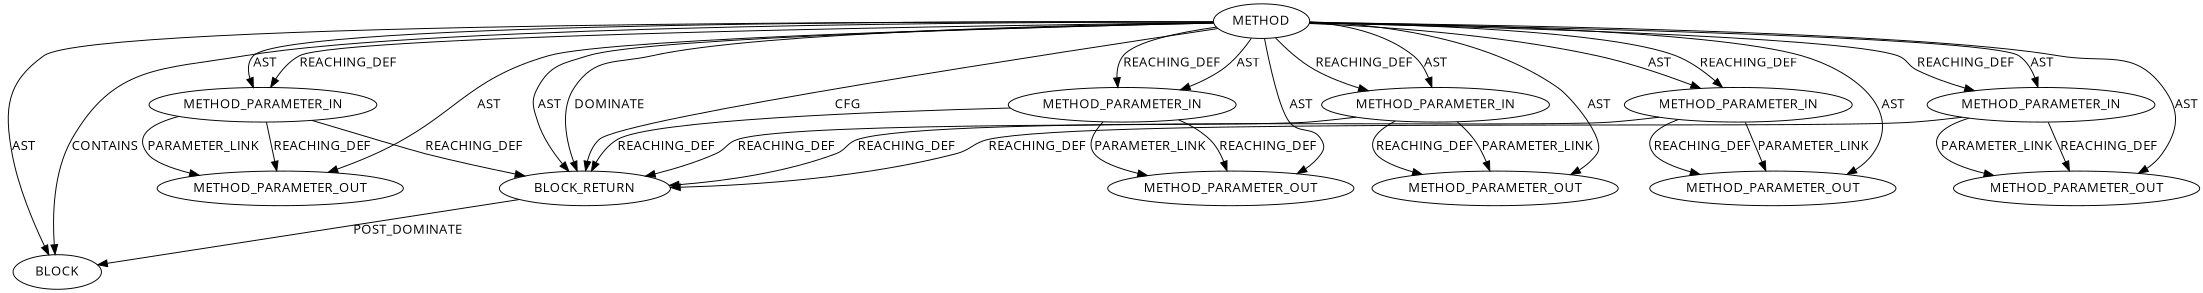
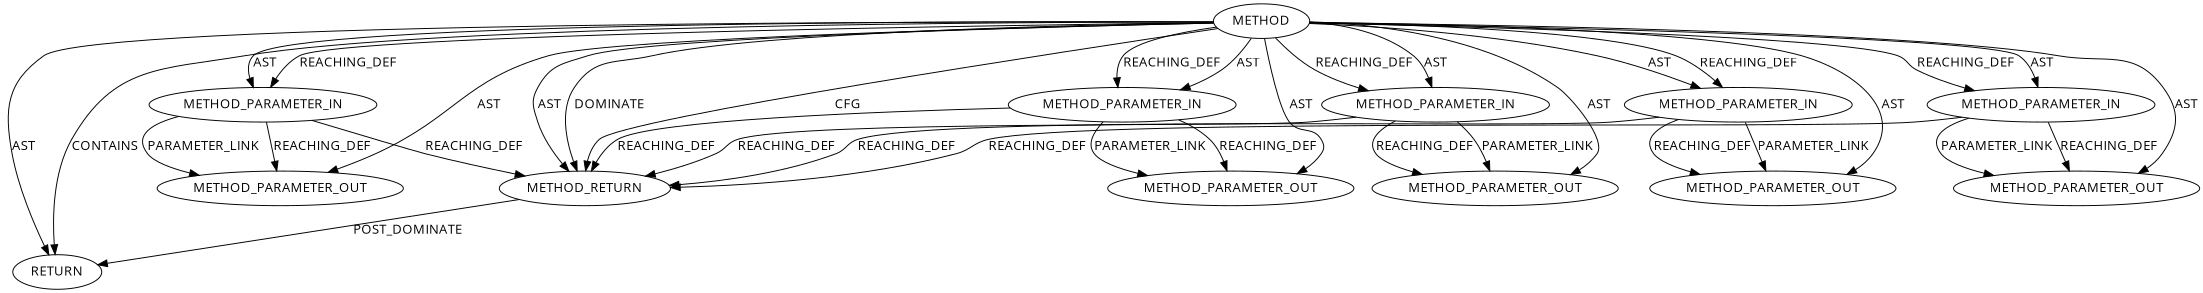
node "BLOCK_RETURN": label "BLOCK_RETURN" -> "METHOD_RETURN"
node "BLOCK": label "BLOCK" -> "RETURN"
